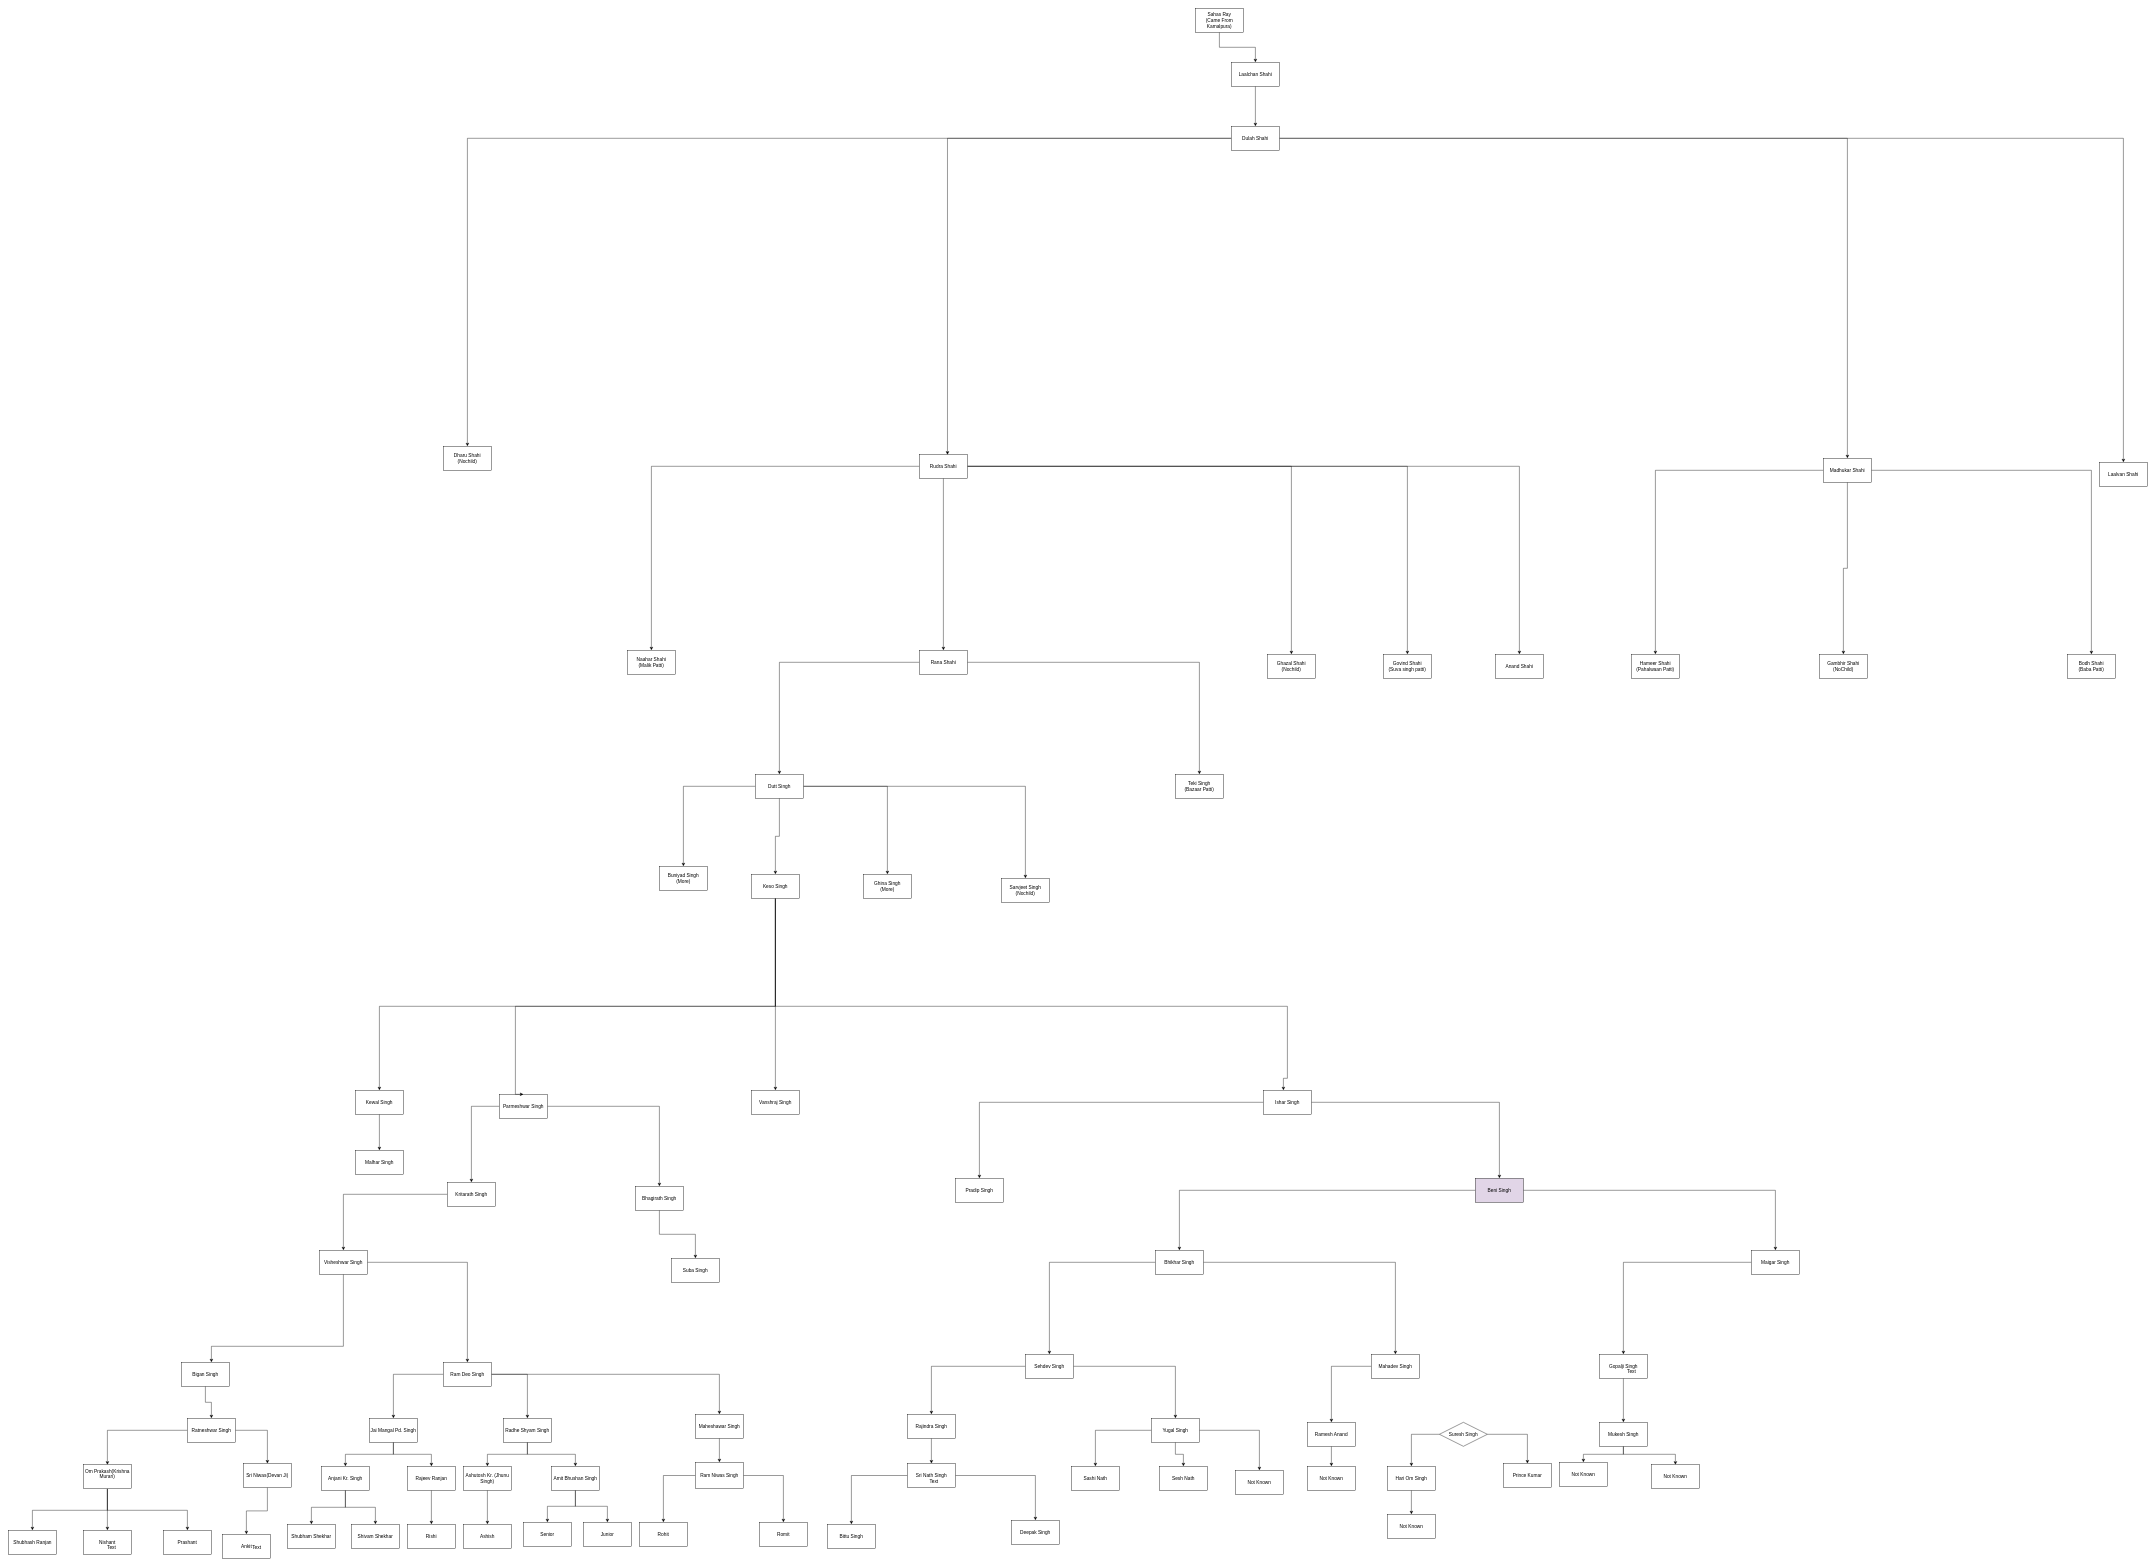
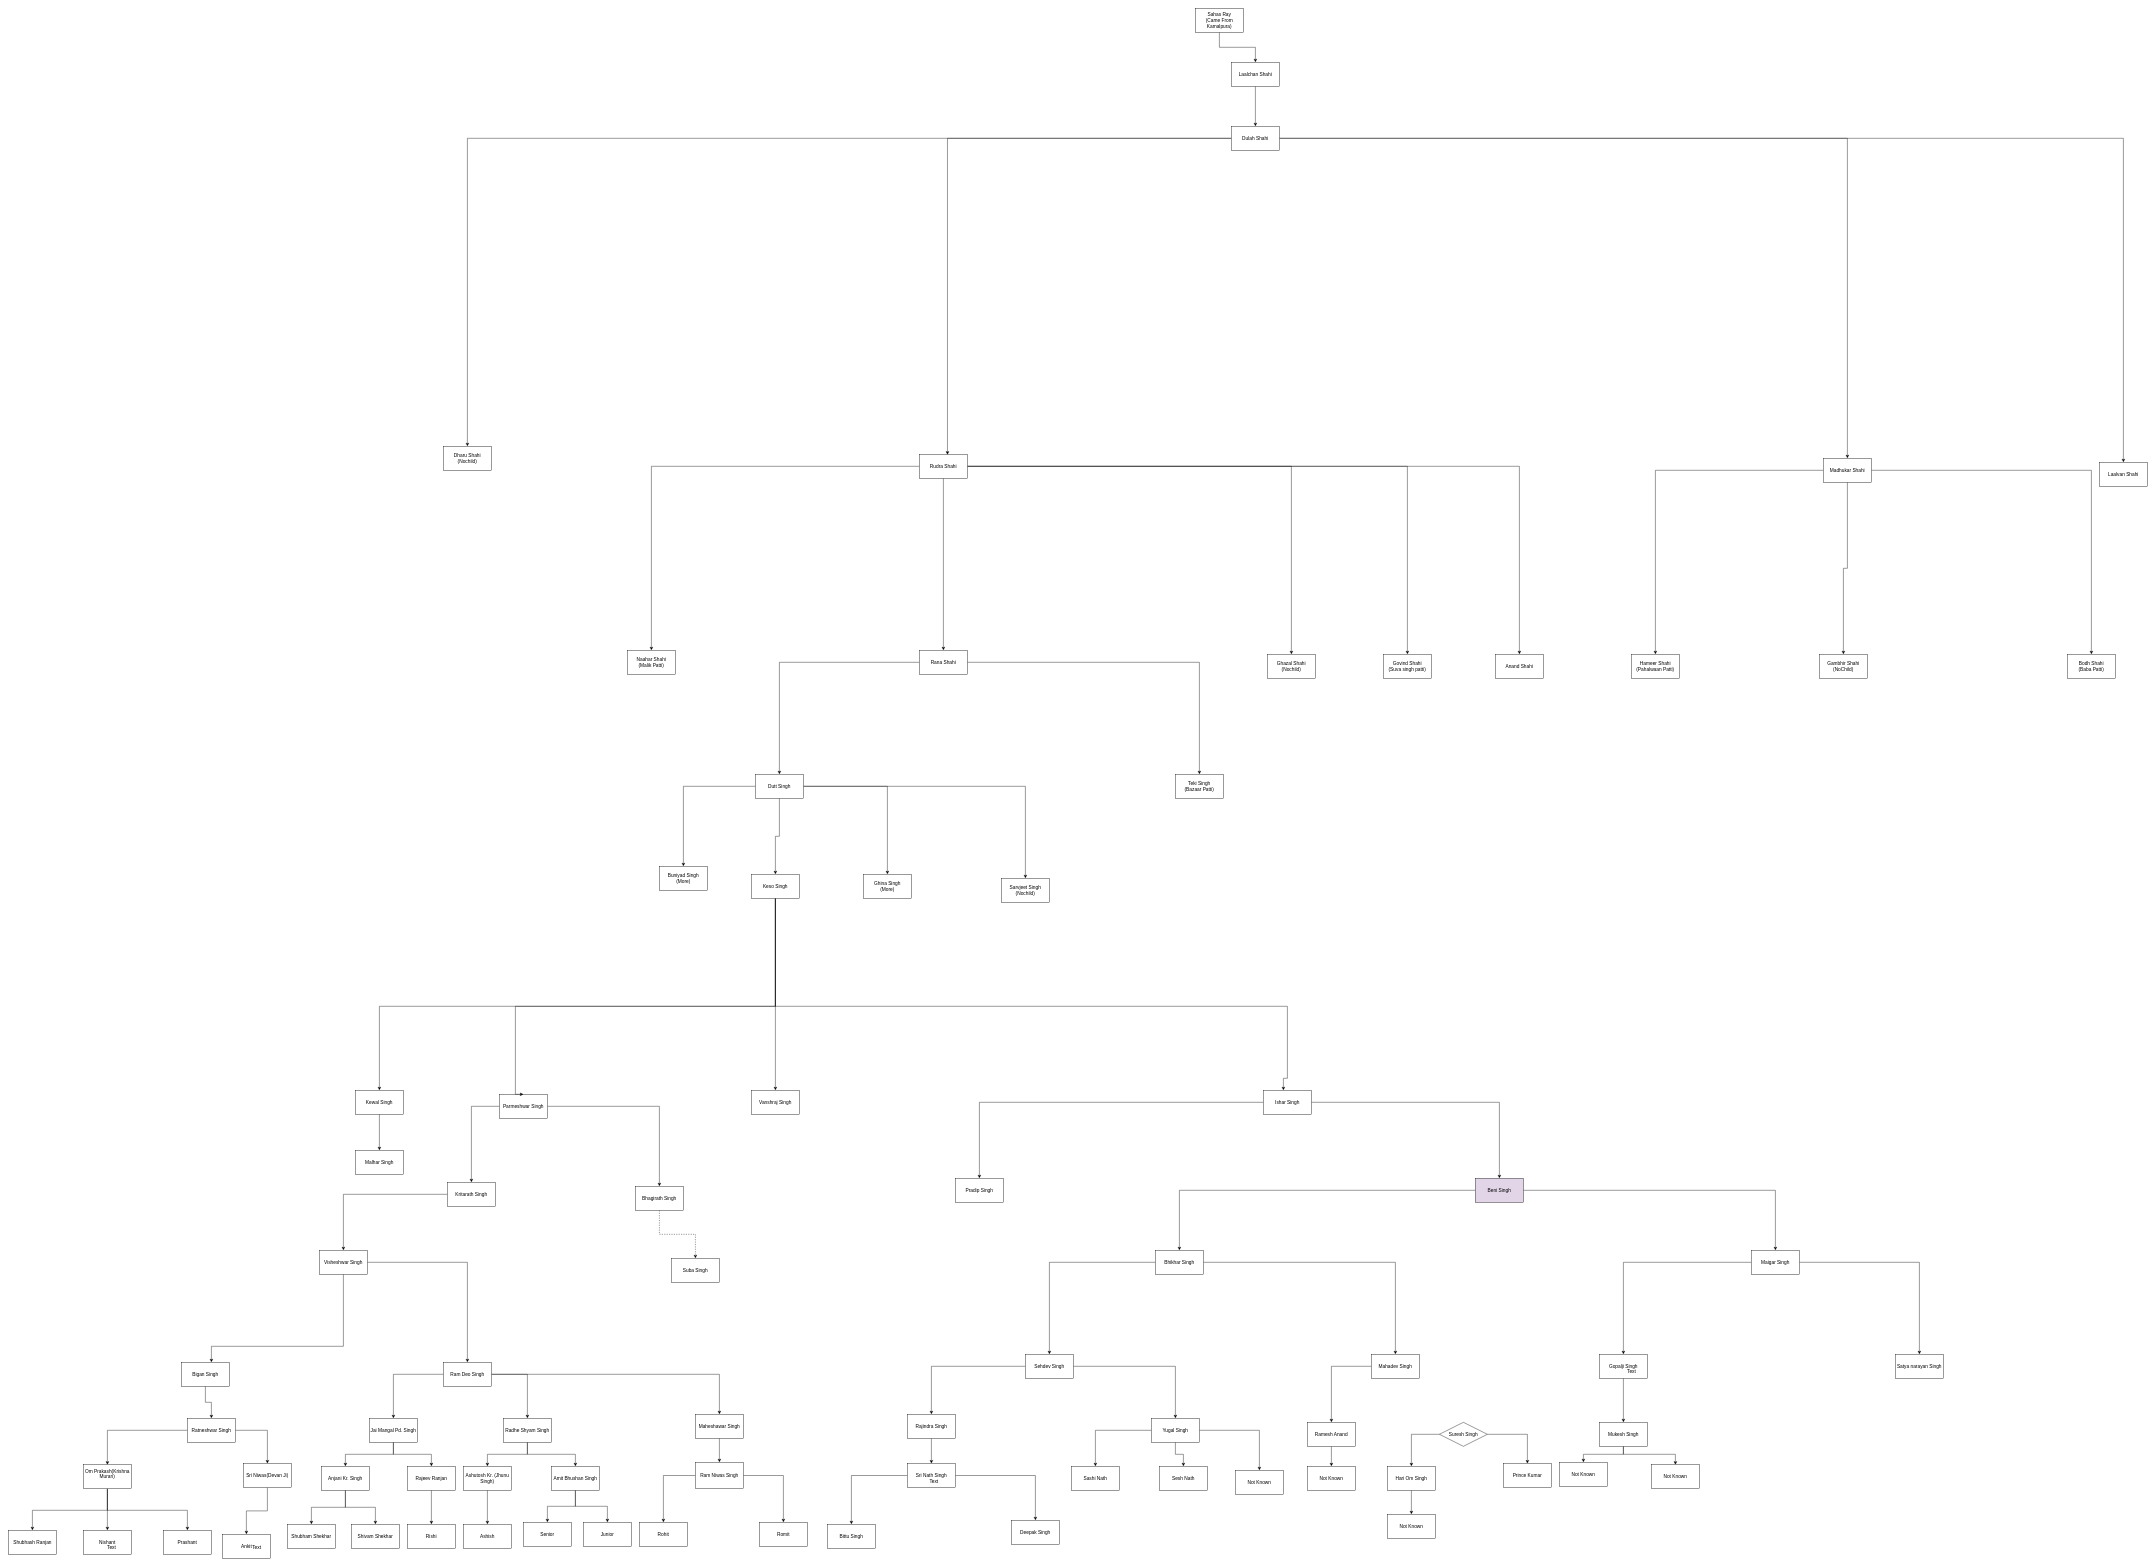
edge "Bhagirath Singh" -> "Suba Singh": style solid -> dashed
edge "Maigar Singh" -> "Satya narayan Singh": added
node "Satya narayan Singh": added
